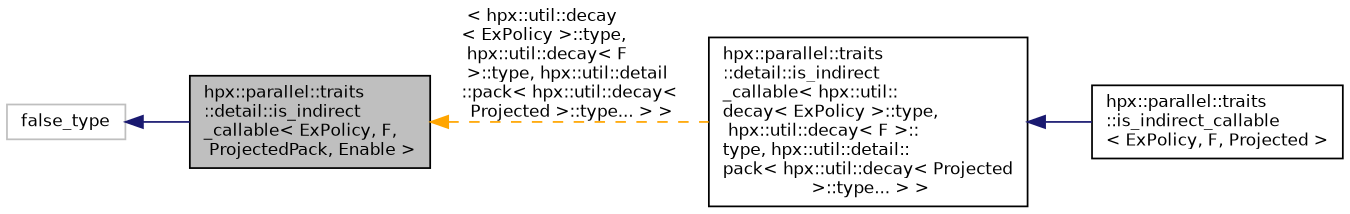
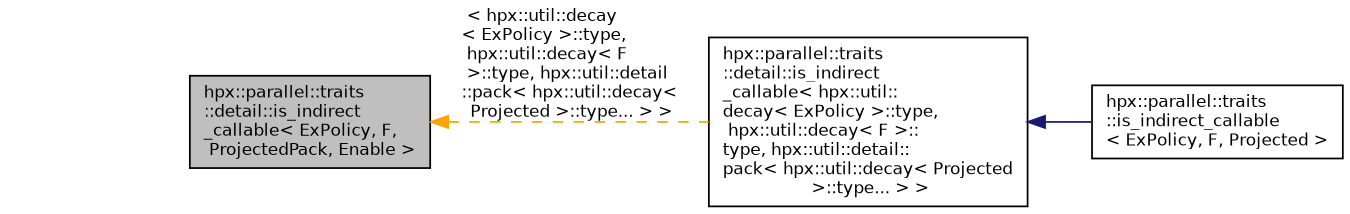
node "false_type": removed
